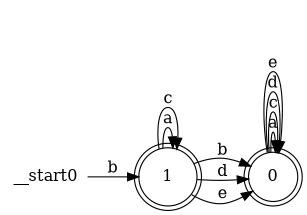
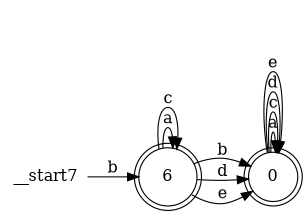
node "__start0": label "__start0" -> "__start7"
node "1": label "1" -> "6"
